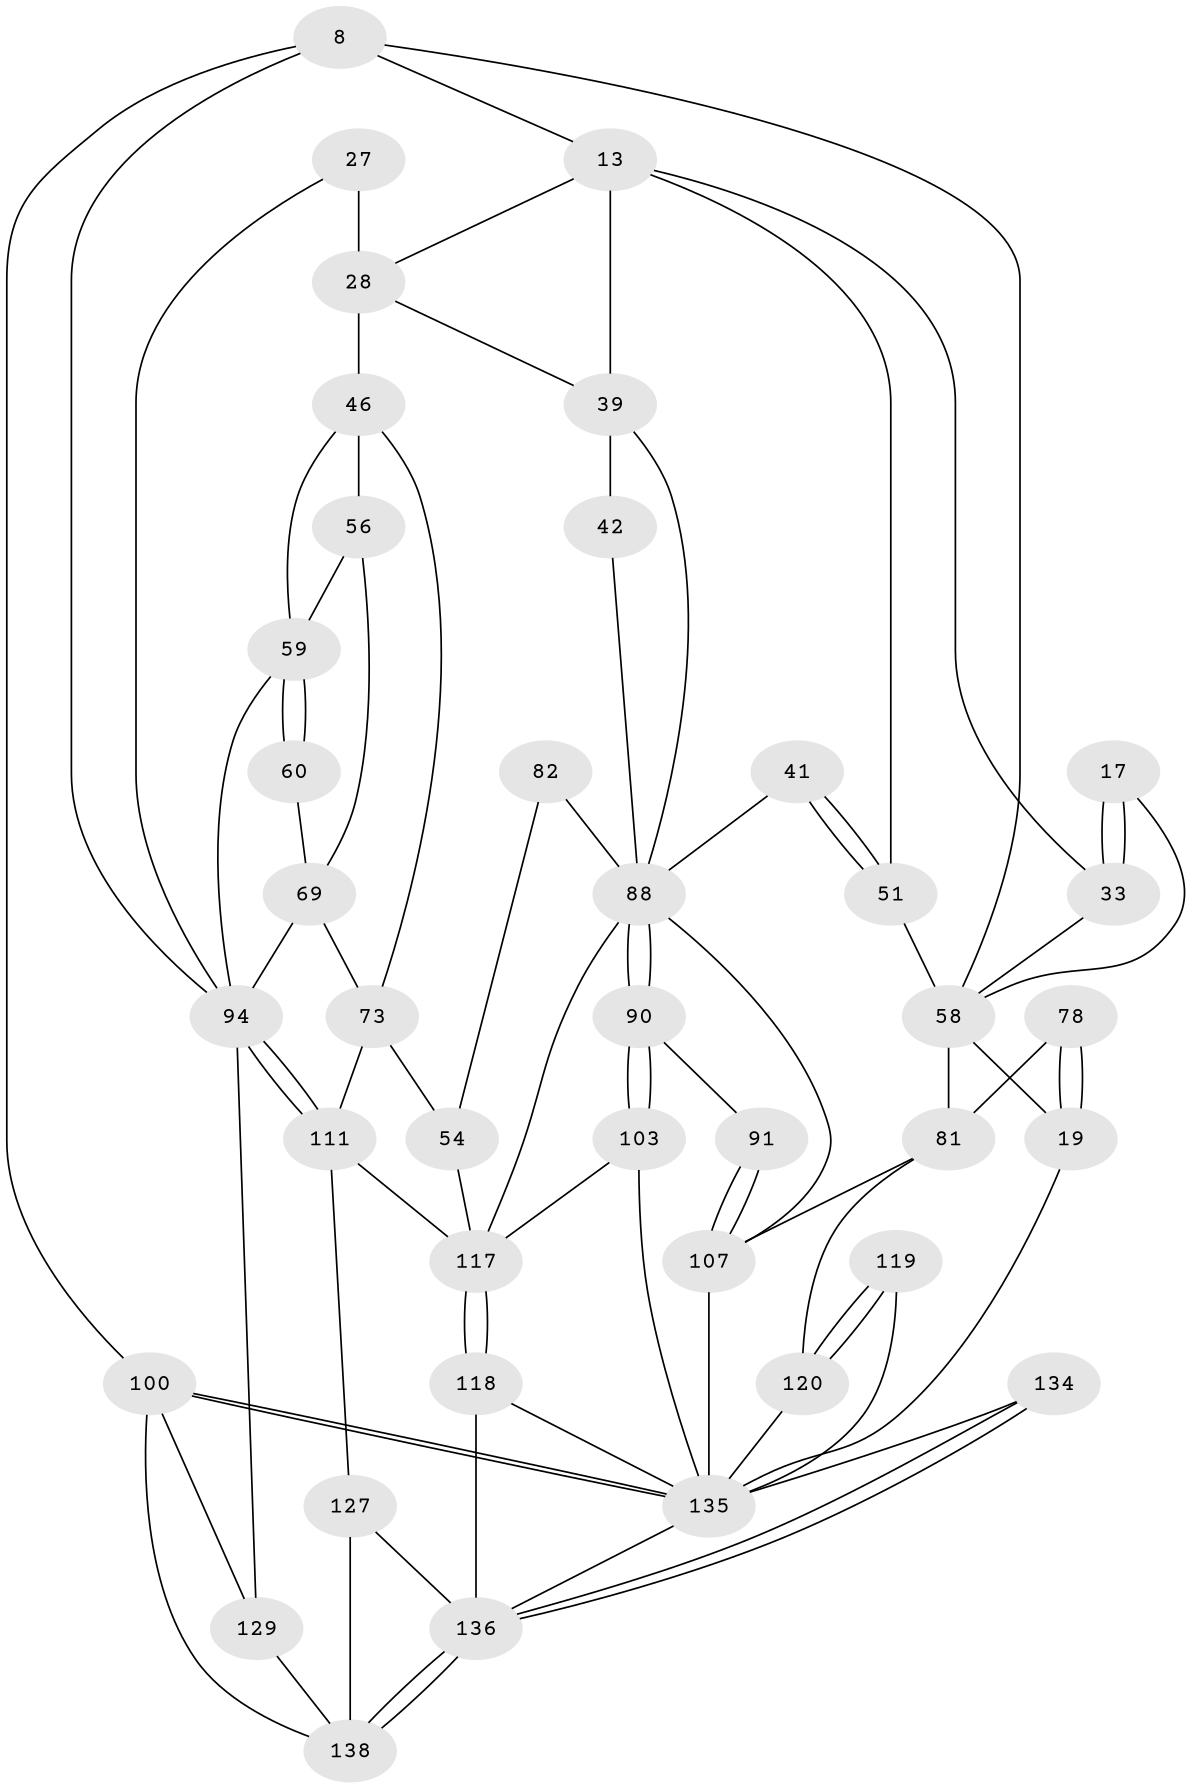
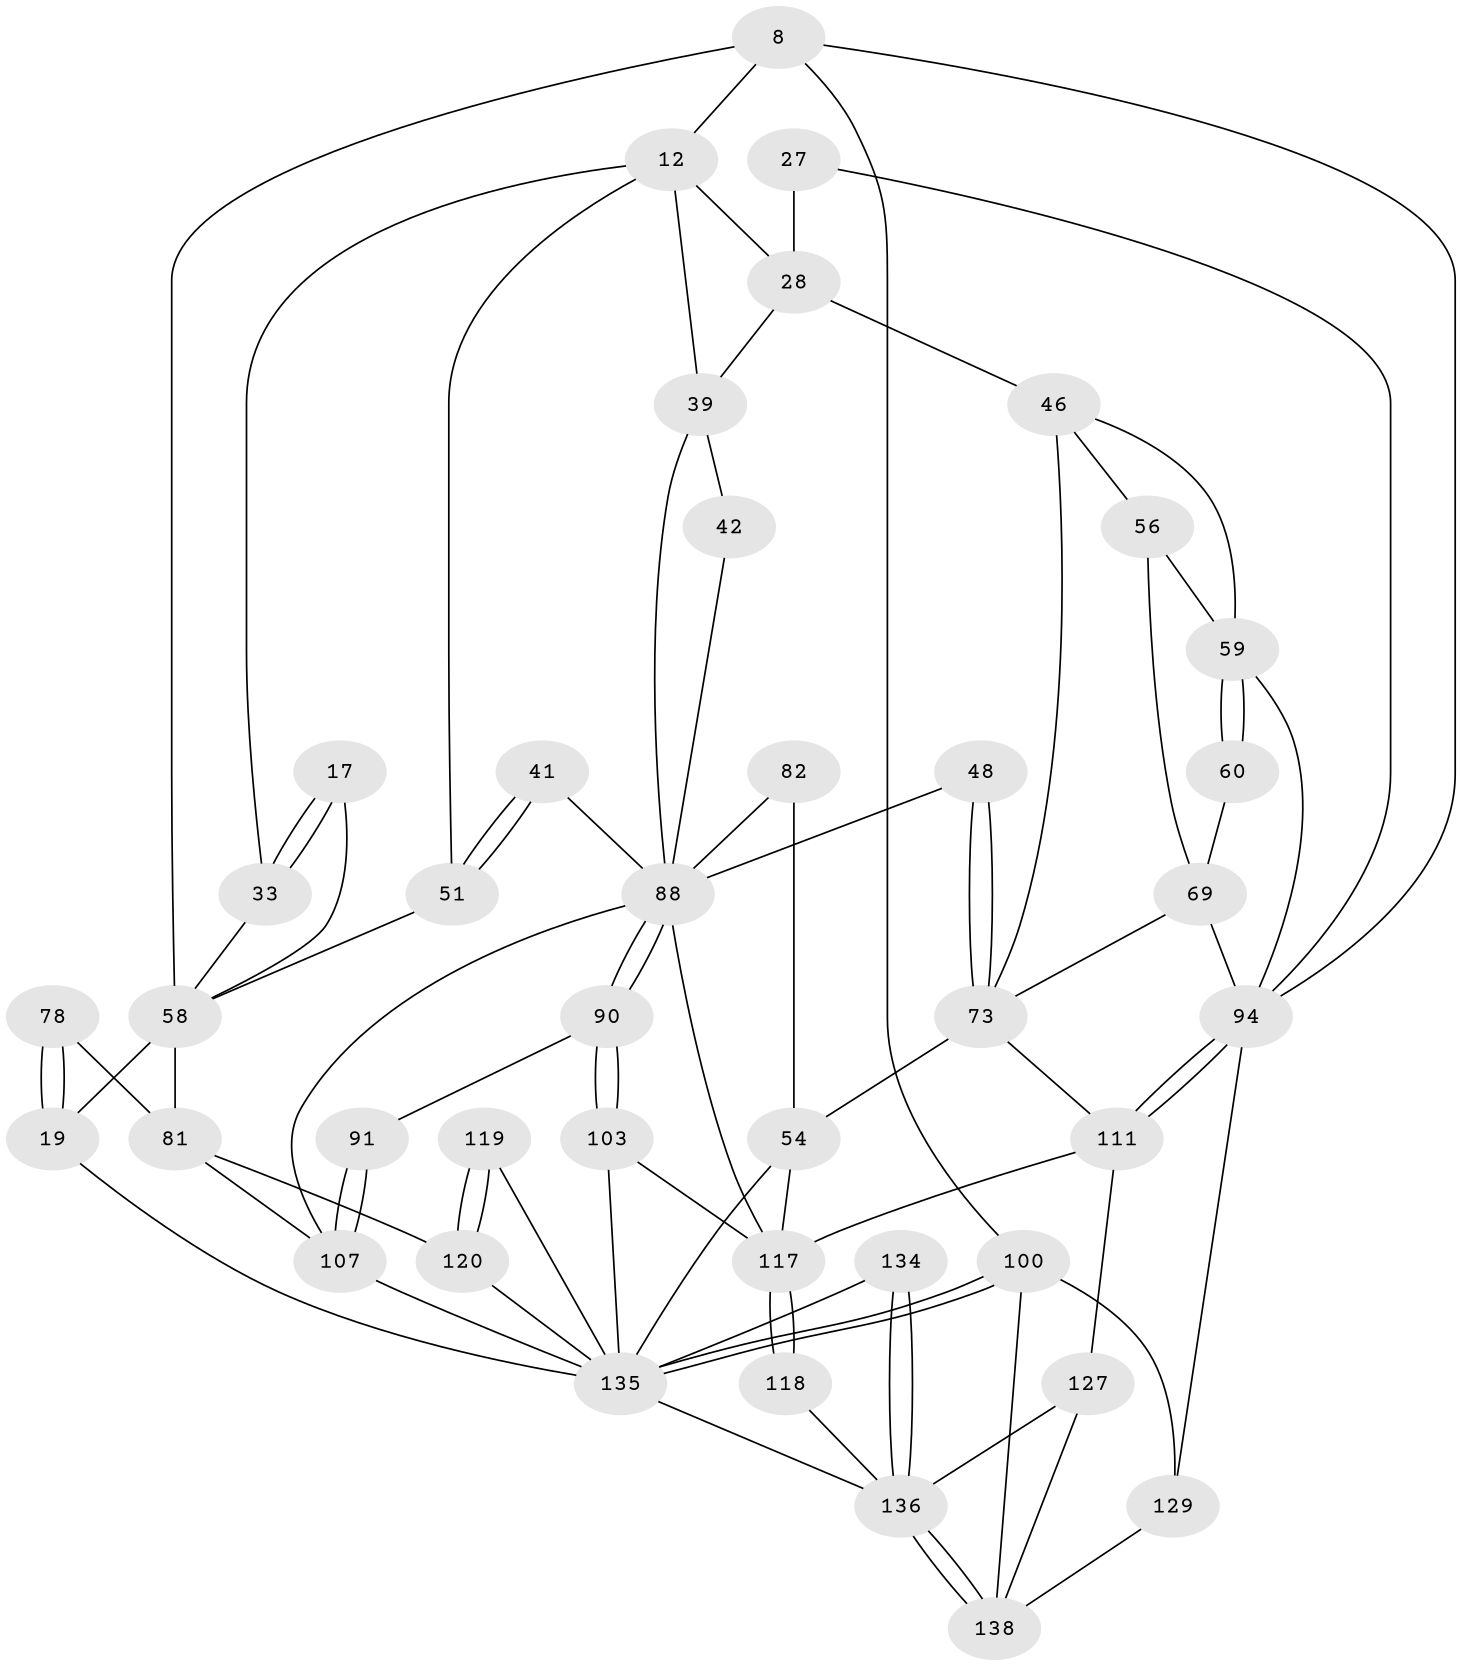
node "13": label "13" -> "12"
node "48": added
edge "118" -- "135": now "54" -- "135"
